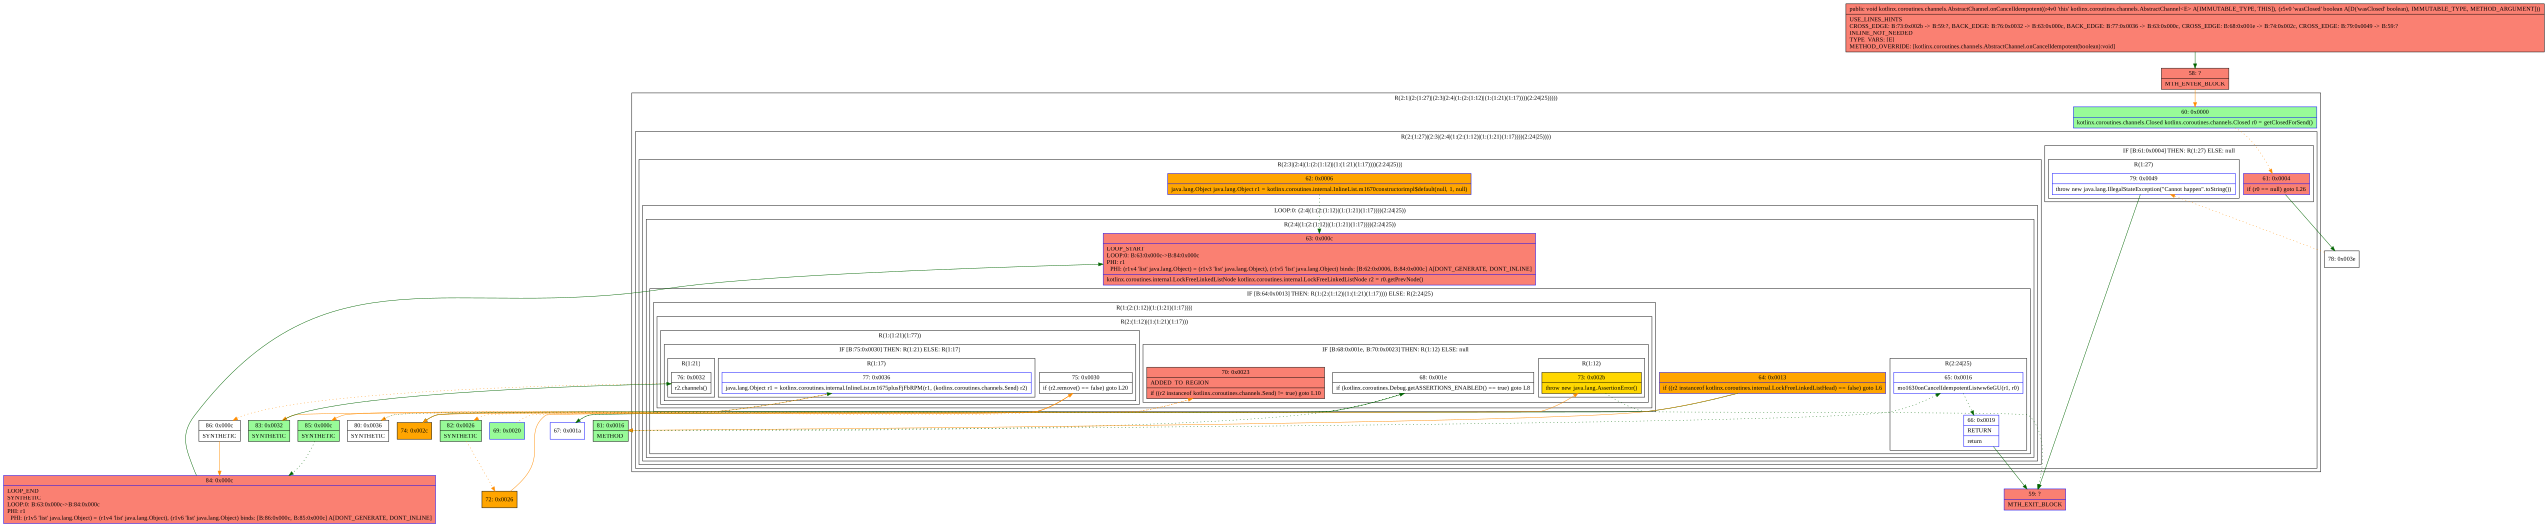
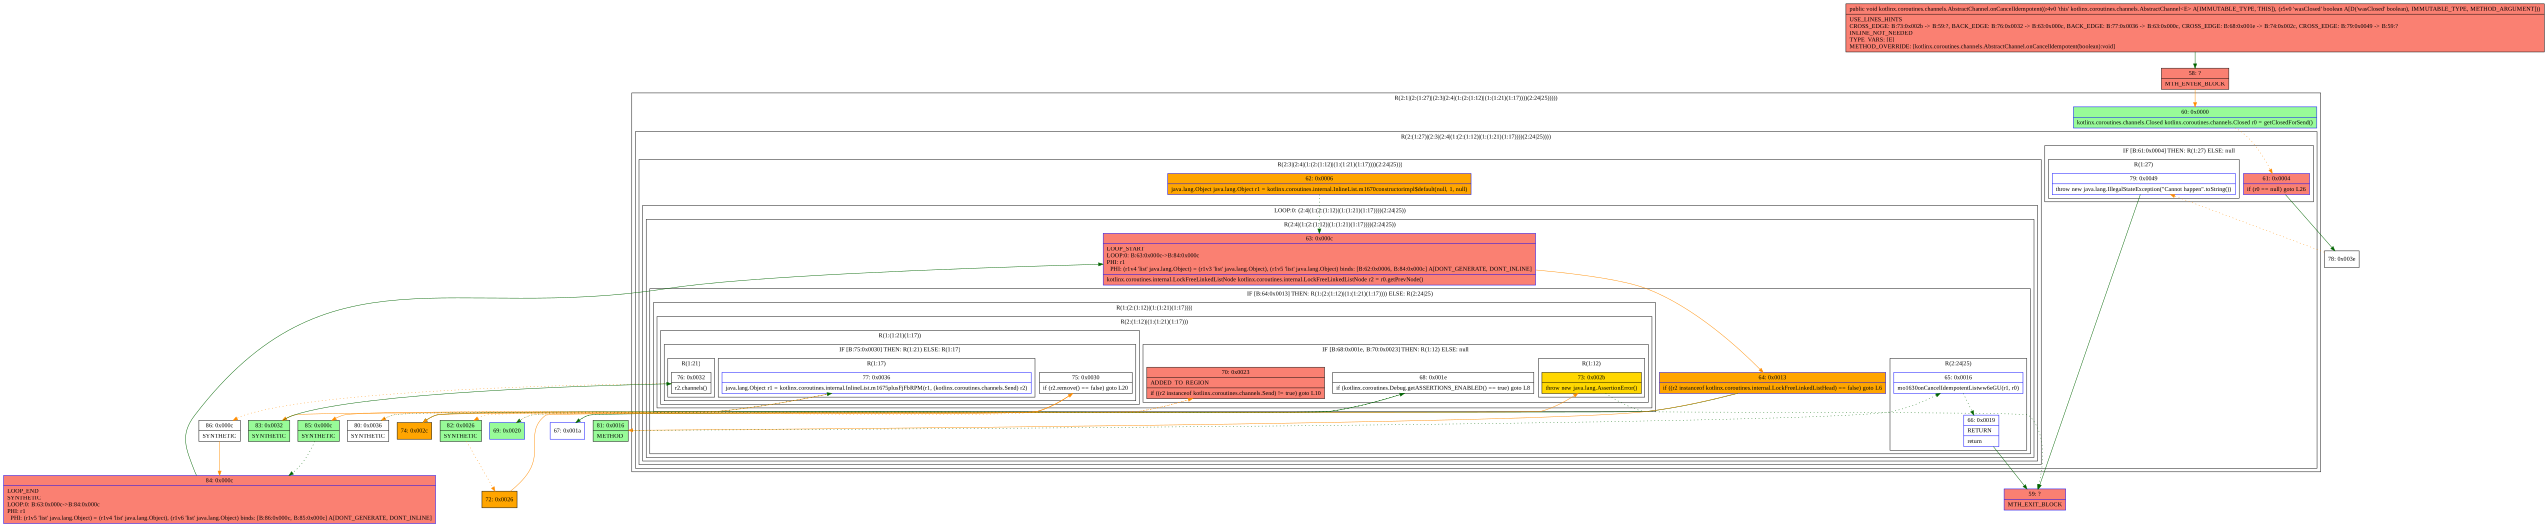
edge "63: 0x000c" -> "64: 0x0013": added
cluster "R(1:(1:21)(1:77))": label "R(1:(1:21)(1:77))" -> "R(1:(1:21)(1:17))"
edge "68: 0x001e" -> "81: 0x0016": now "68: 0x001e" -> "69: 0x0020"
